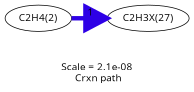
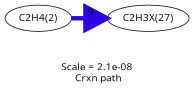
edge "C2H4(2)" -> "C2H3X(27)": label " 1" -> " 9"
